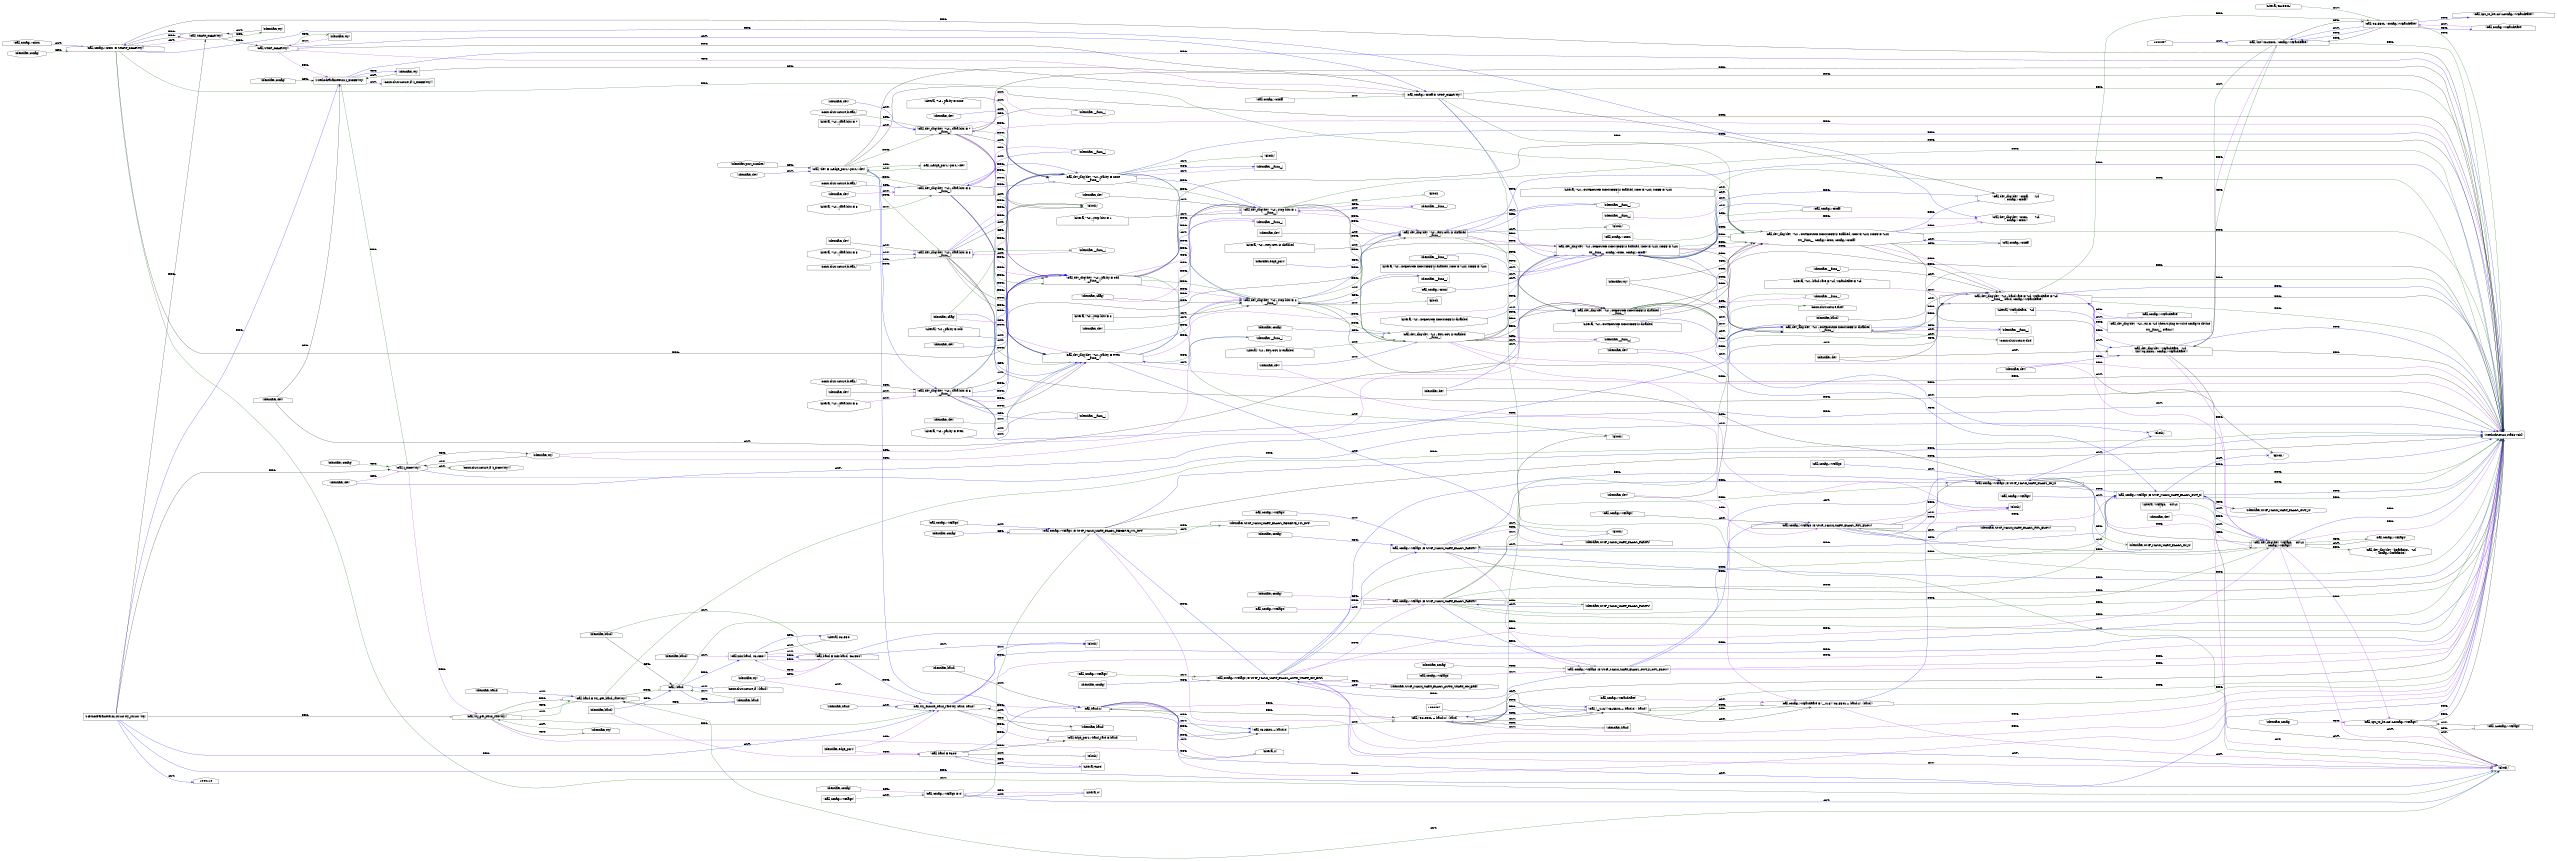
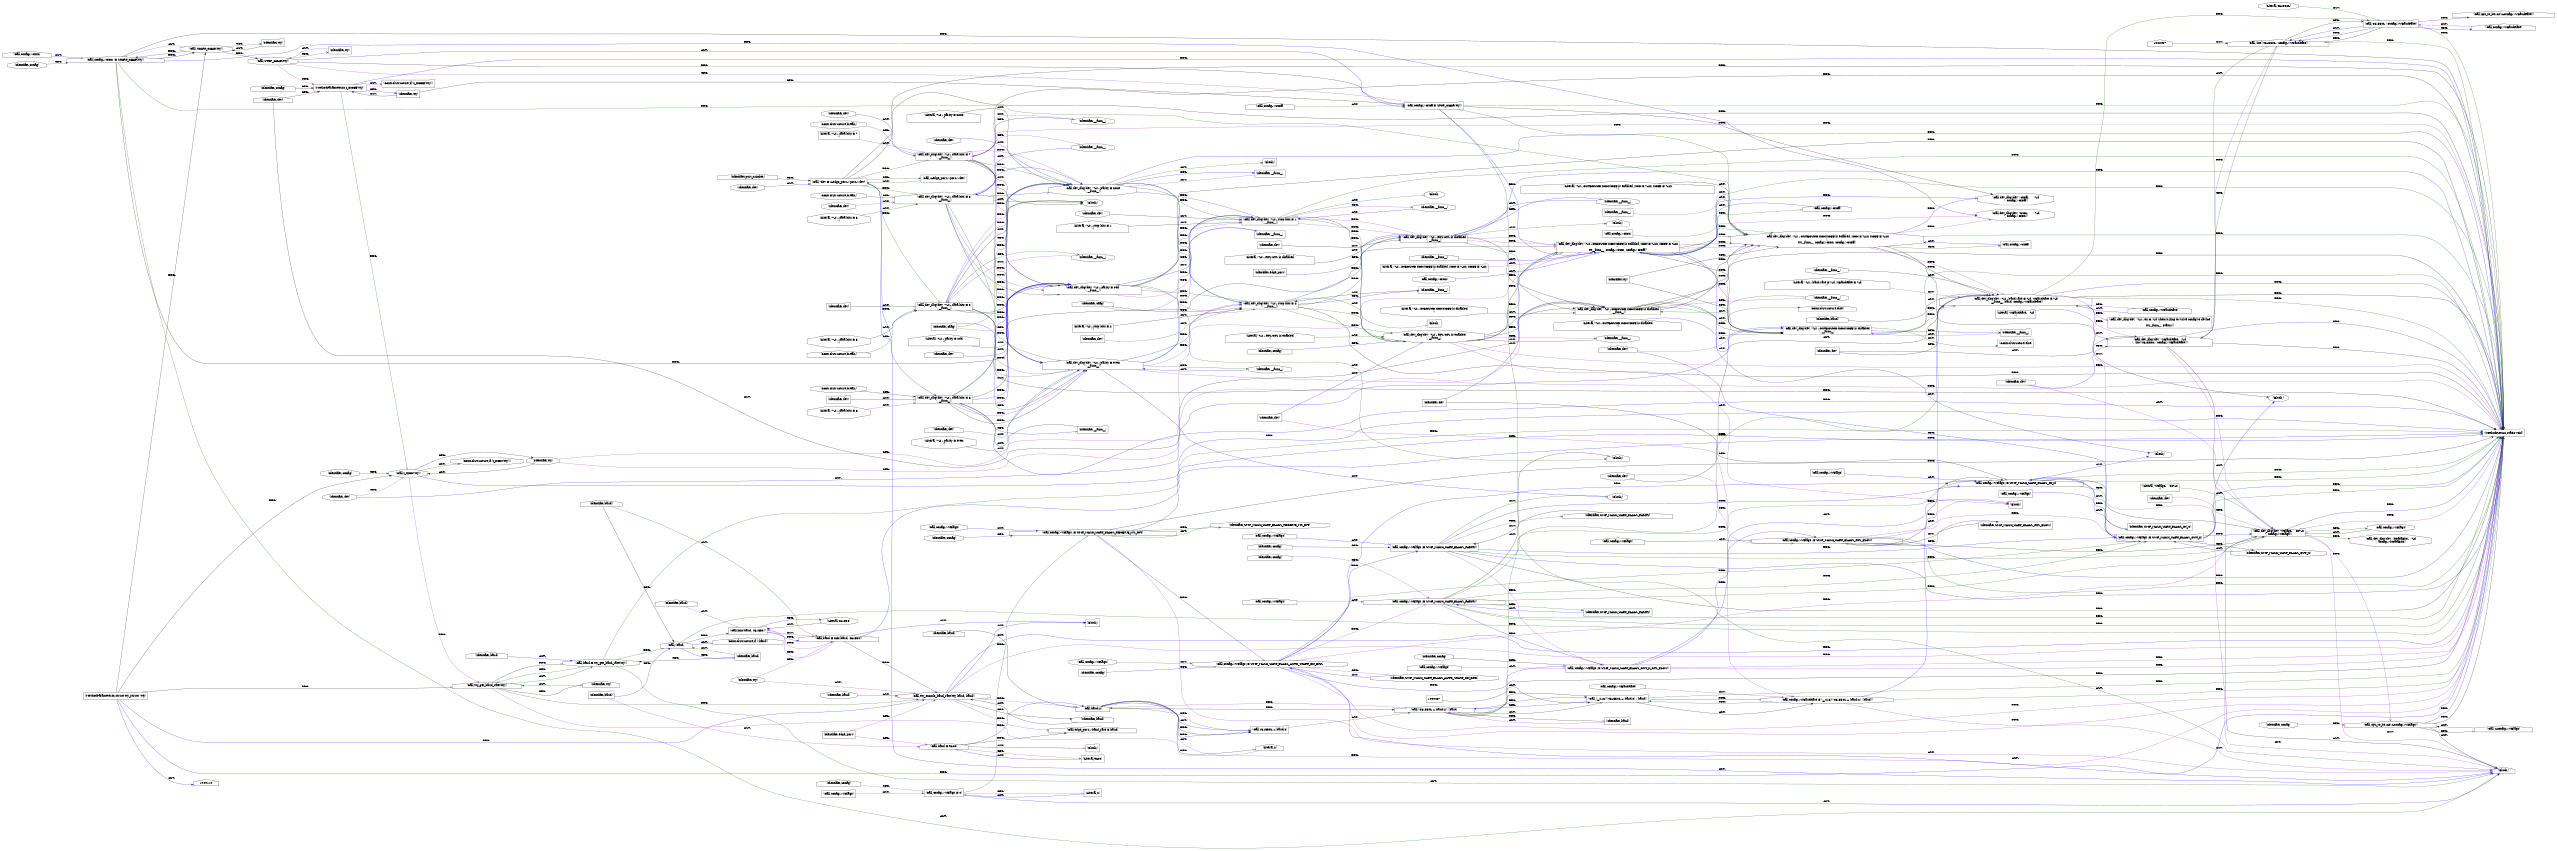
node "(Literal,461550L)": shape house -> octagon
edge "(MethodParameterIn,struct tty_struct *tty)" -> "(MethodParameterIn,I_IXOFF(tty))": removed, label "DDG:"
node "(Identifier,UMP_MASK_UART_FLAGS_RTS_FLOW)": shape house -> folder
